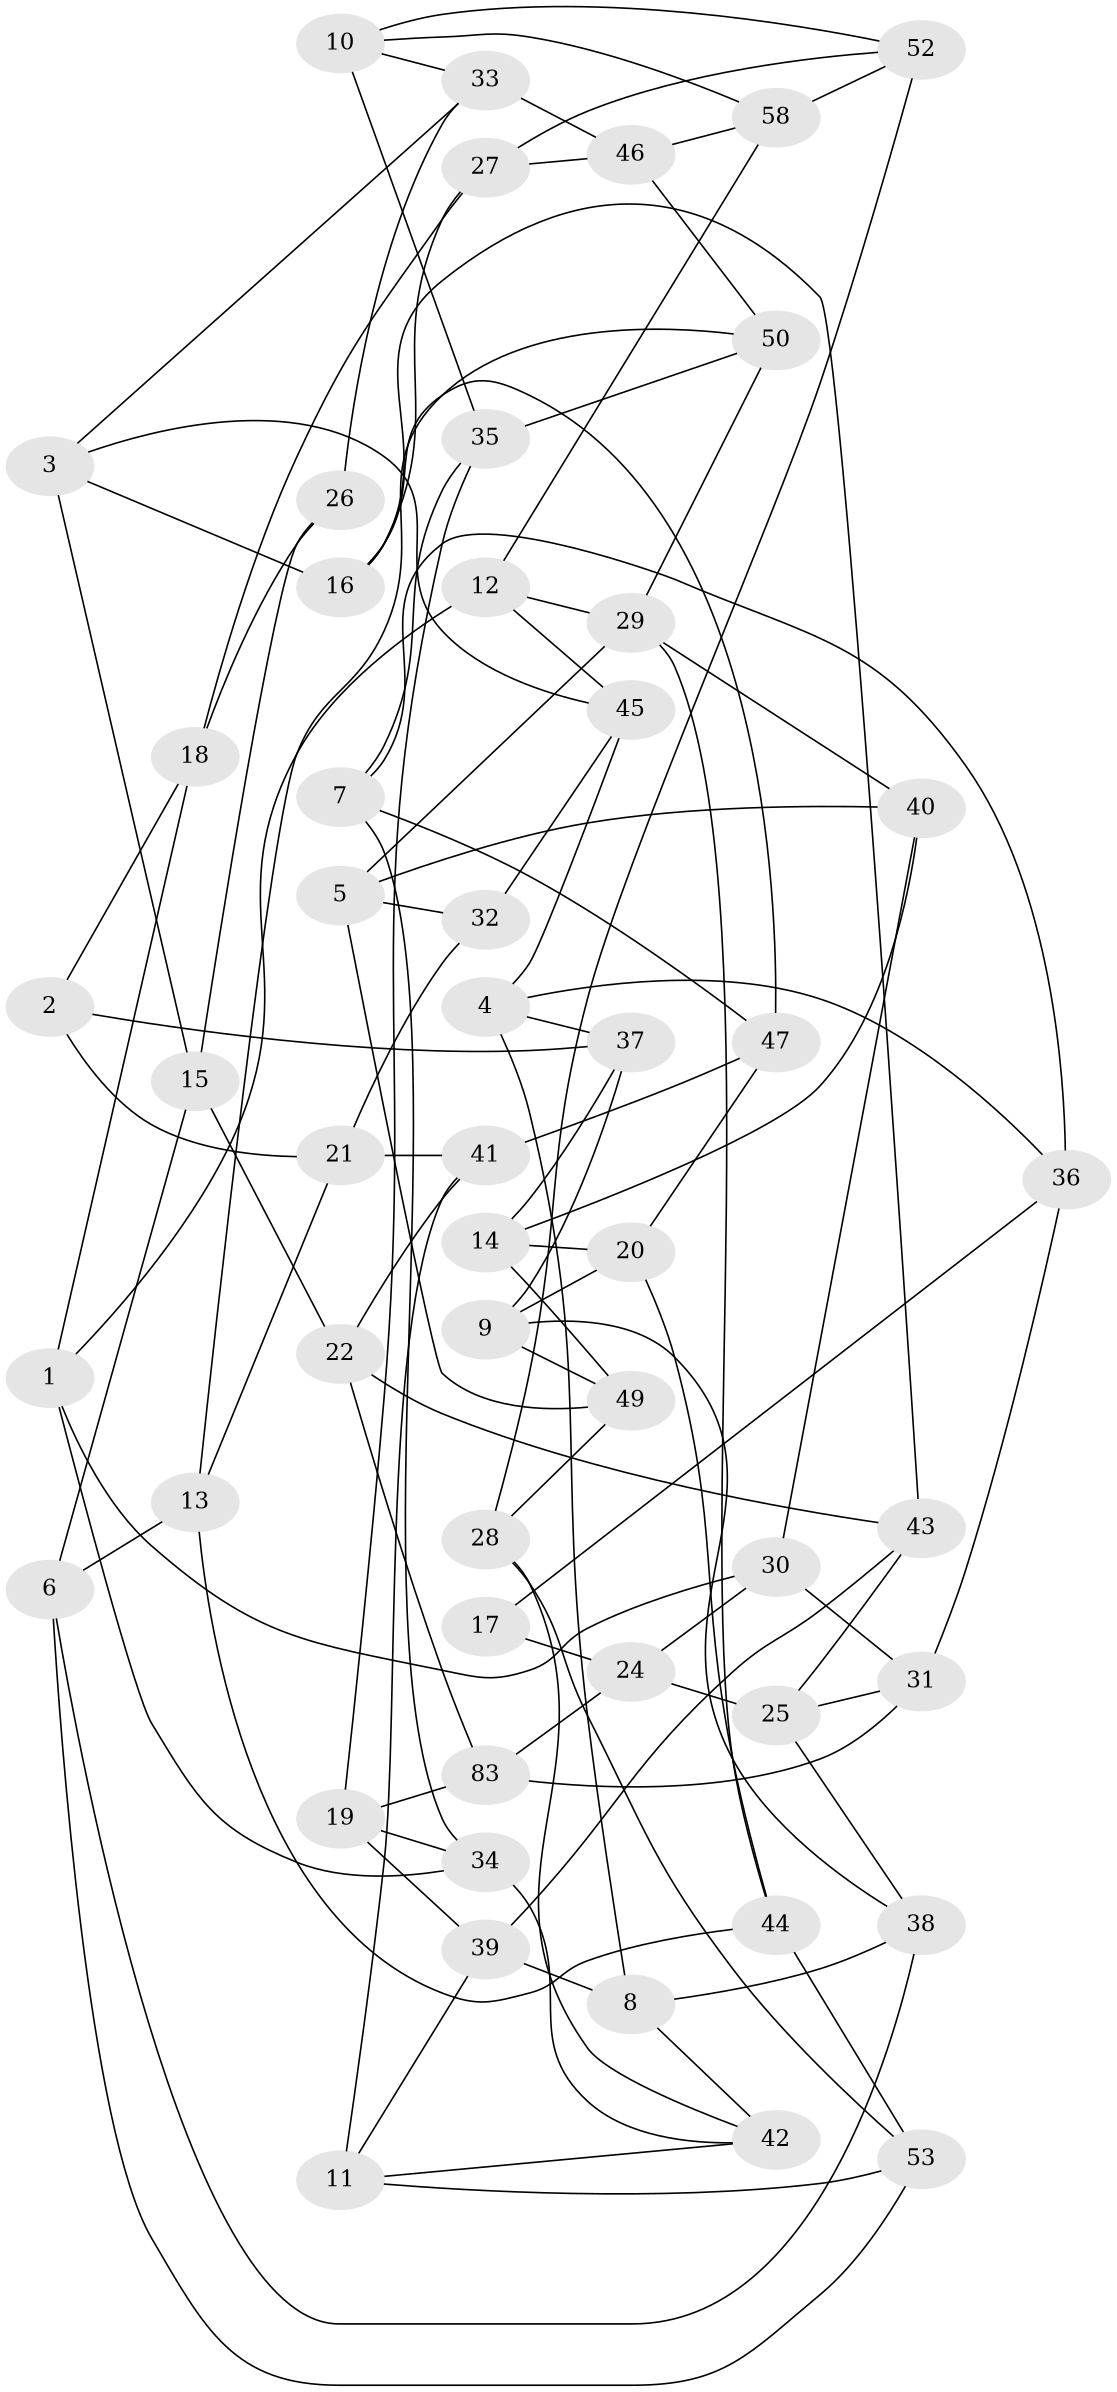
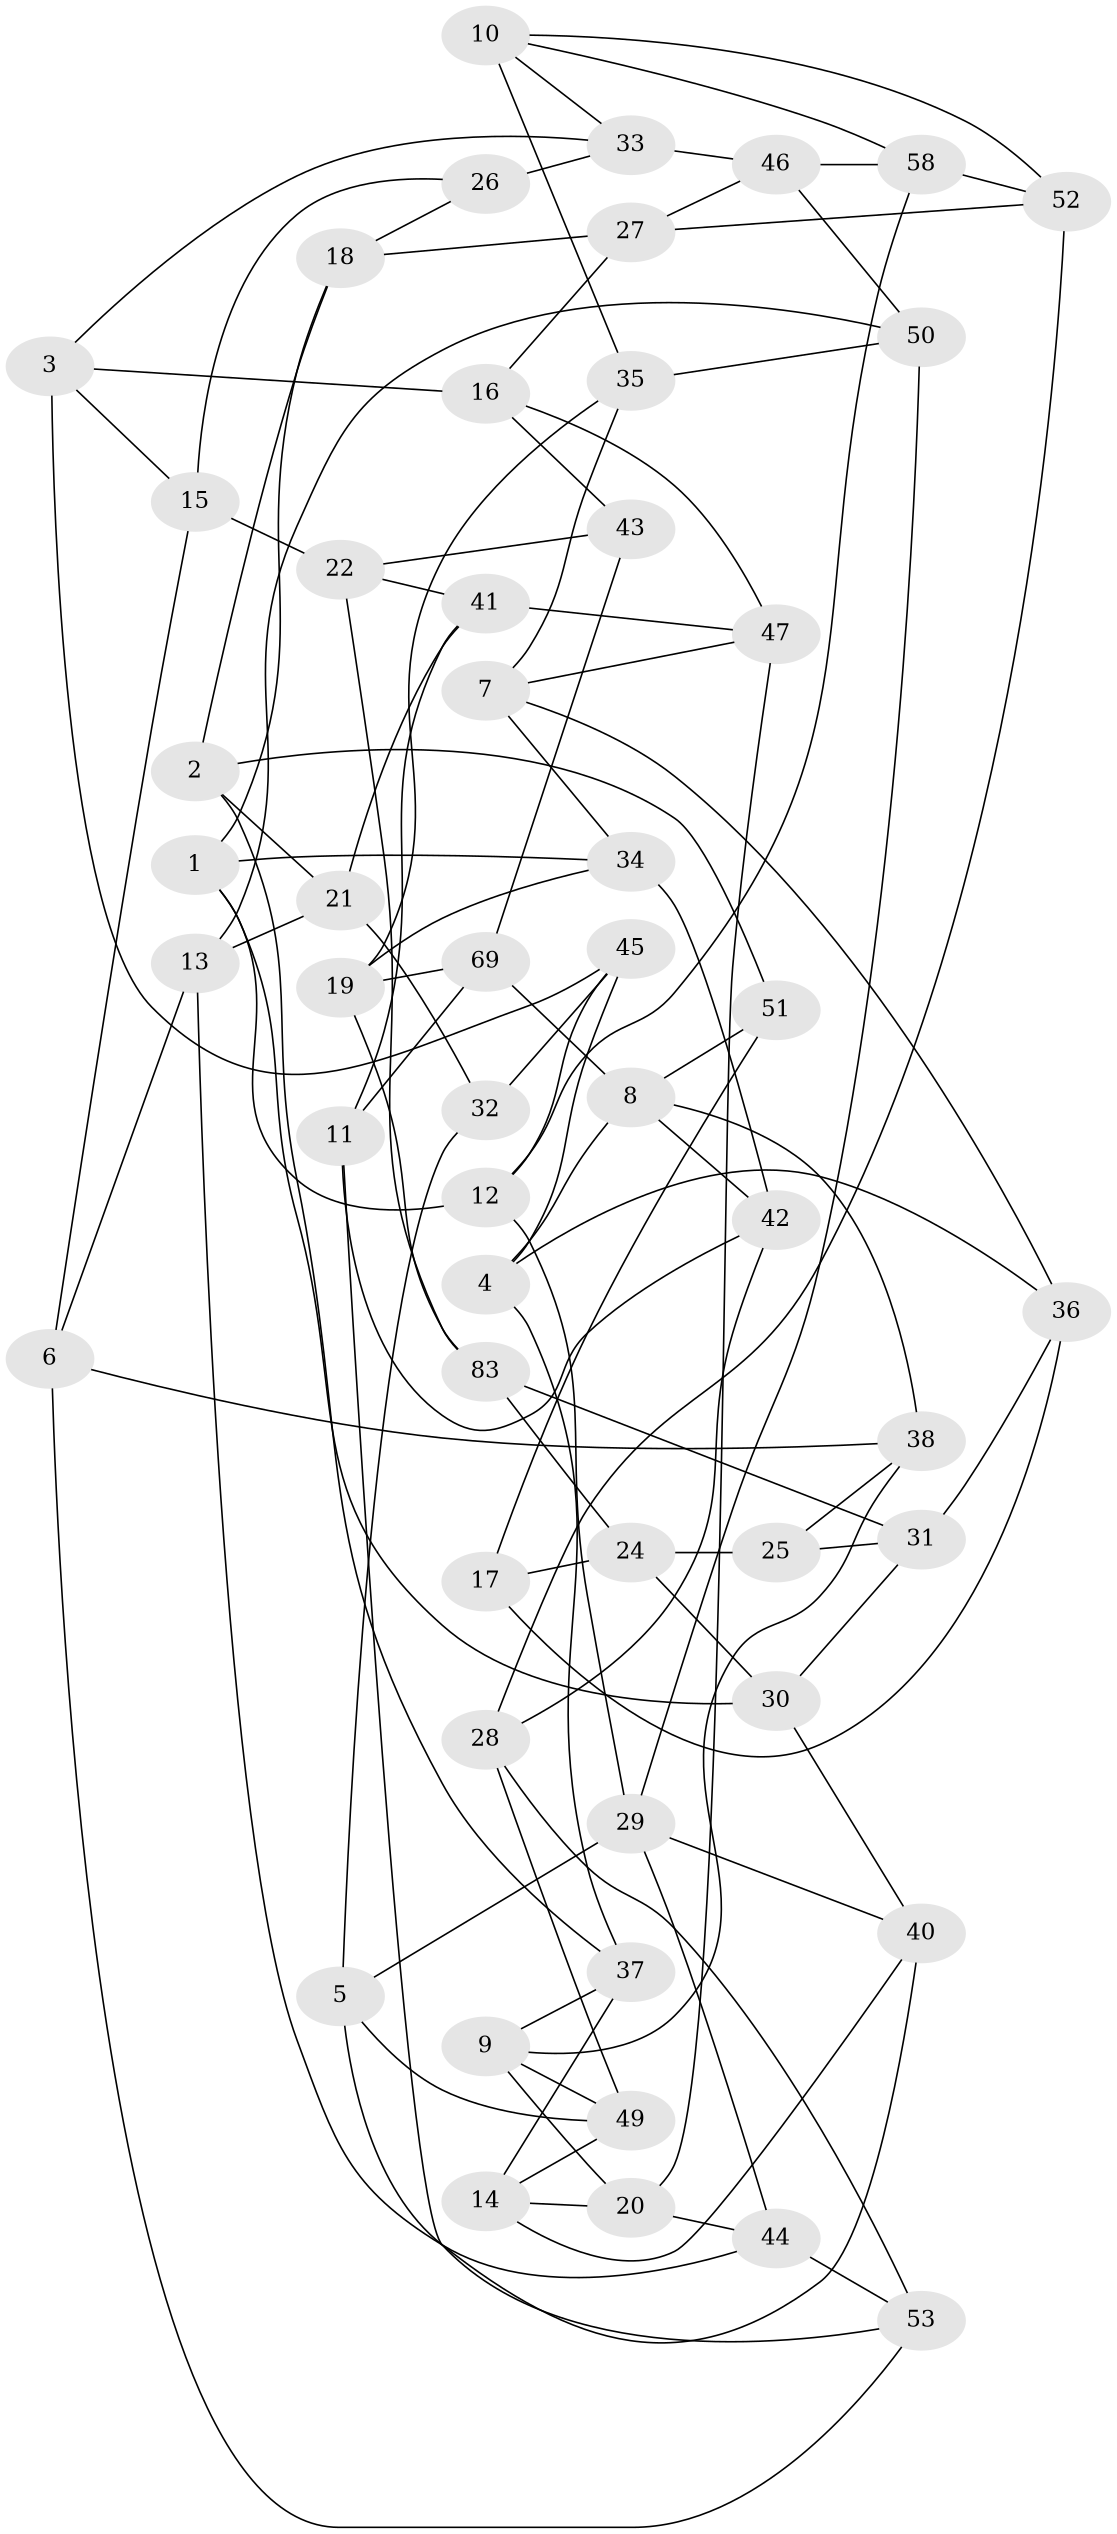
node "51": added
edge "43" -- "25": removed
node "39": label "39" -> "69"
